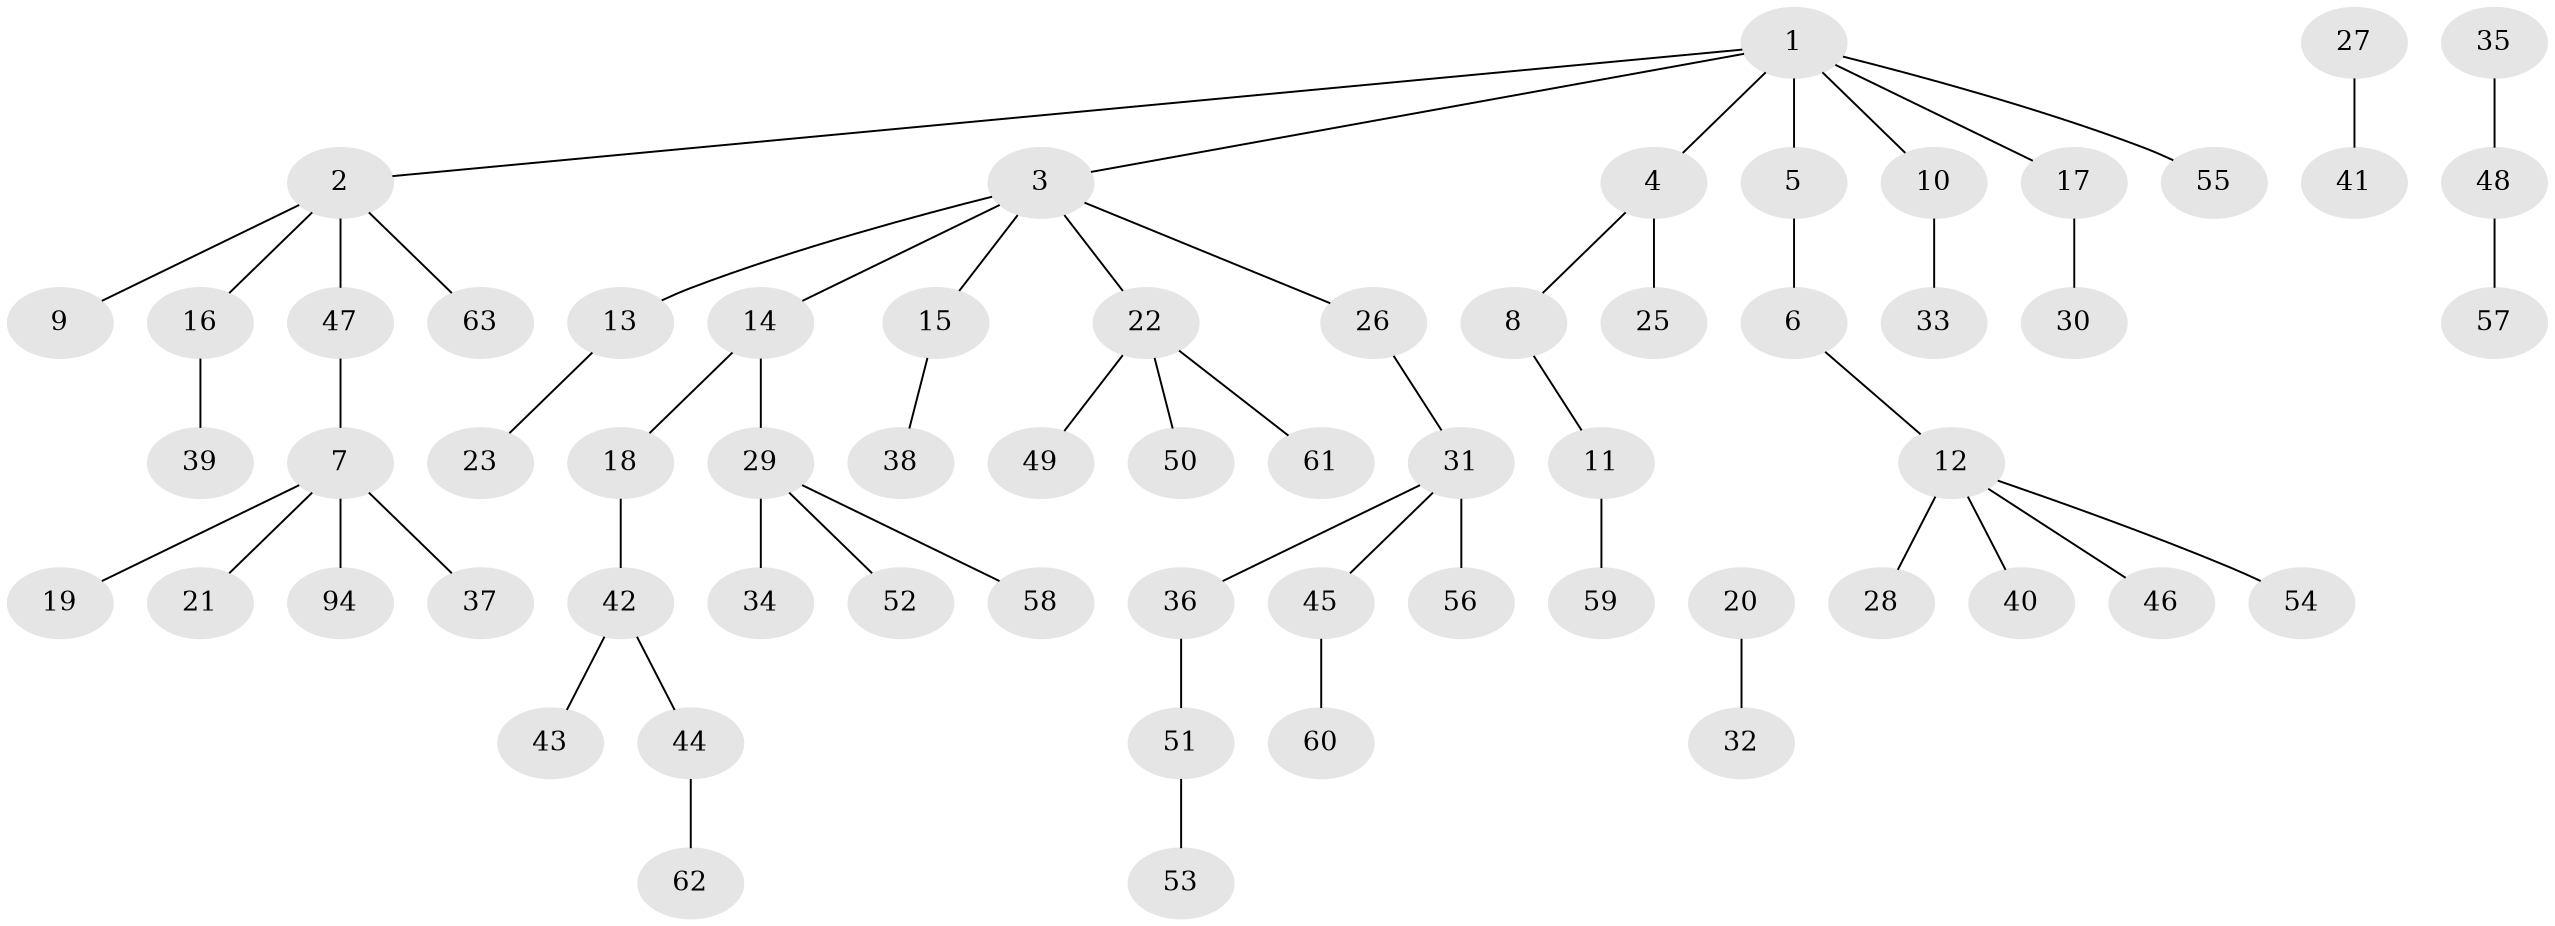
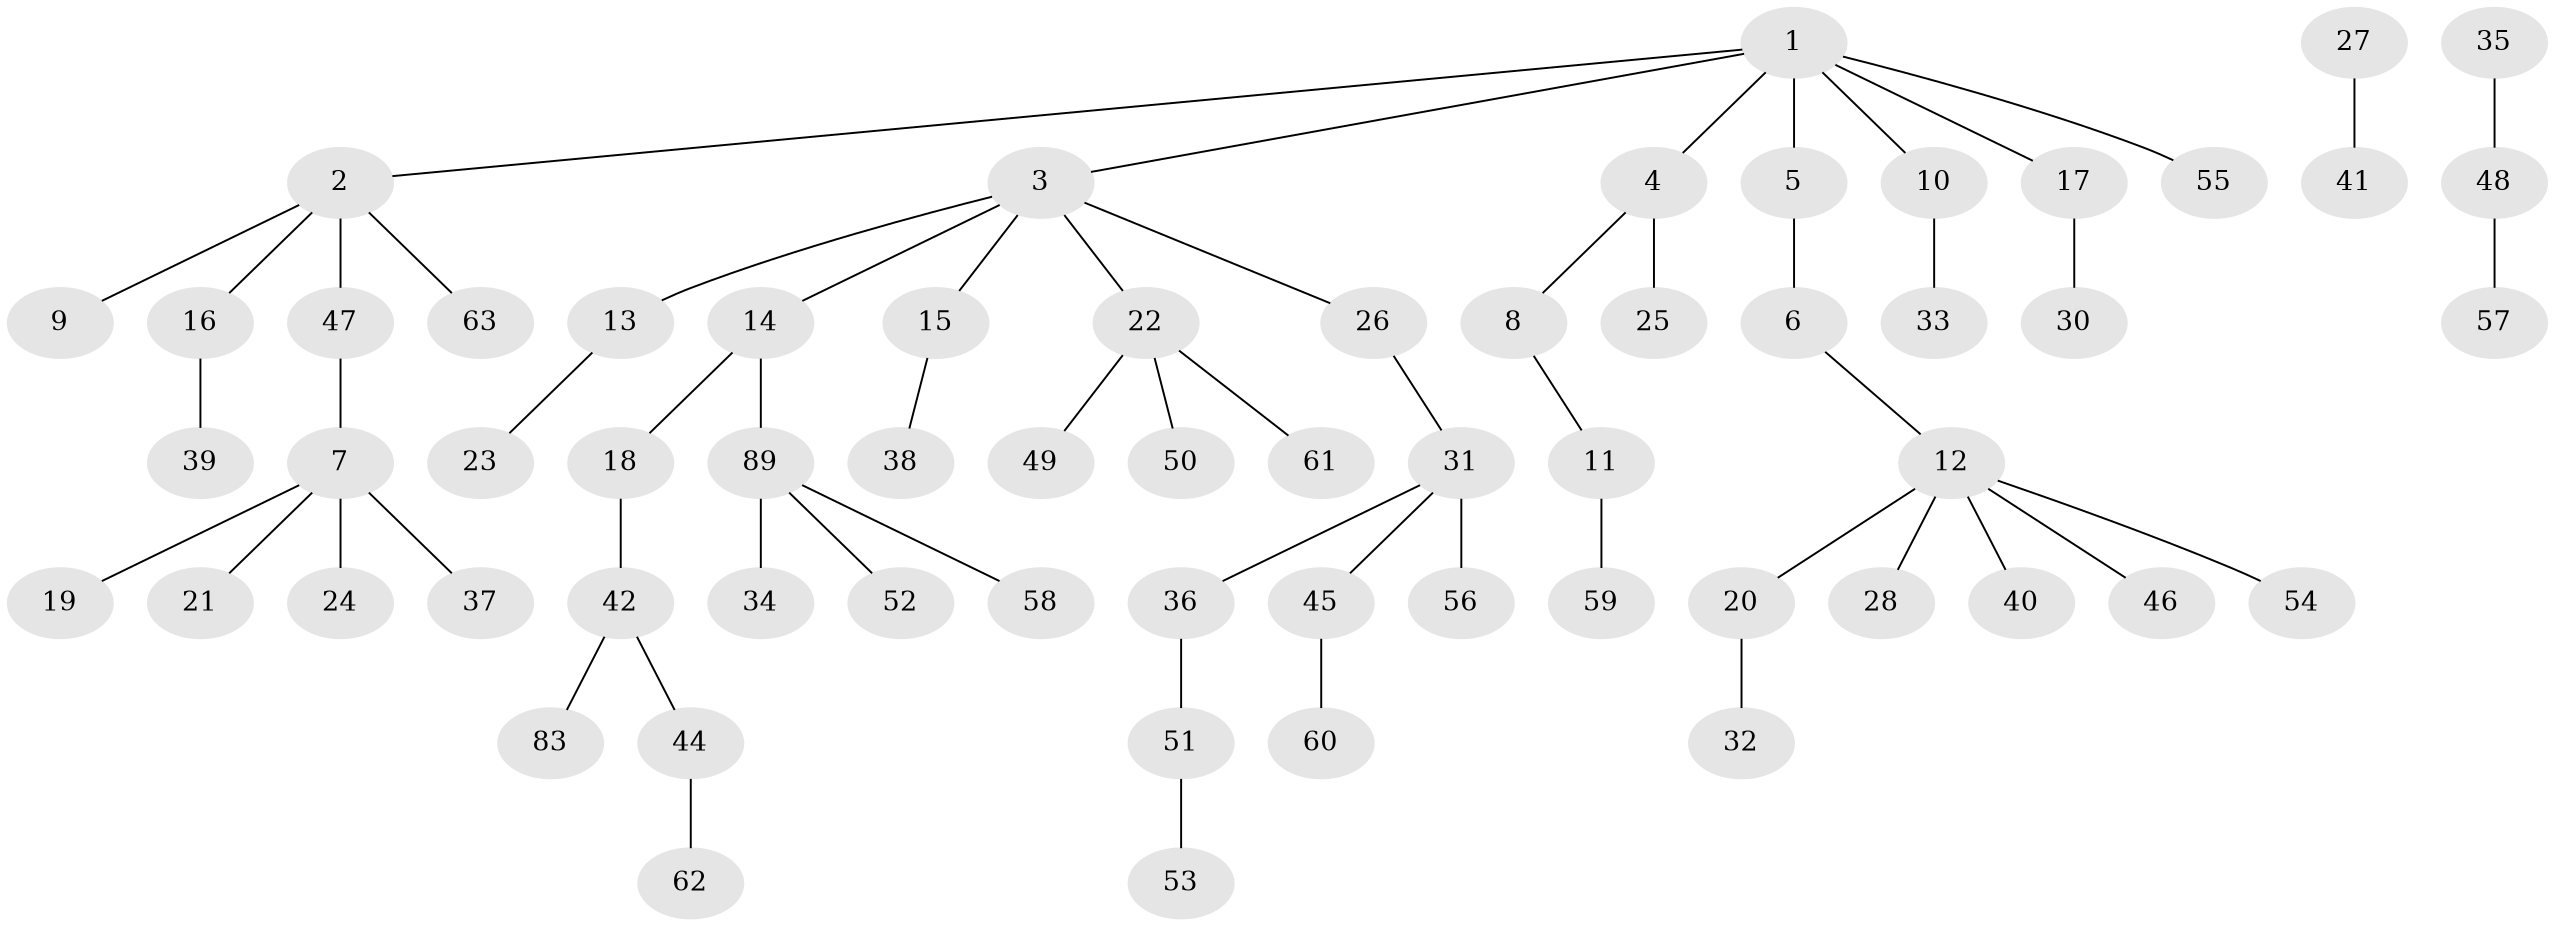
node "29": label "29" -> "89"
edge "12" -- "20": added
node "94": label "94" -> "24"
node "43": label "43" -> "83"
